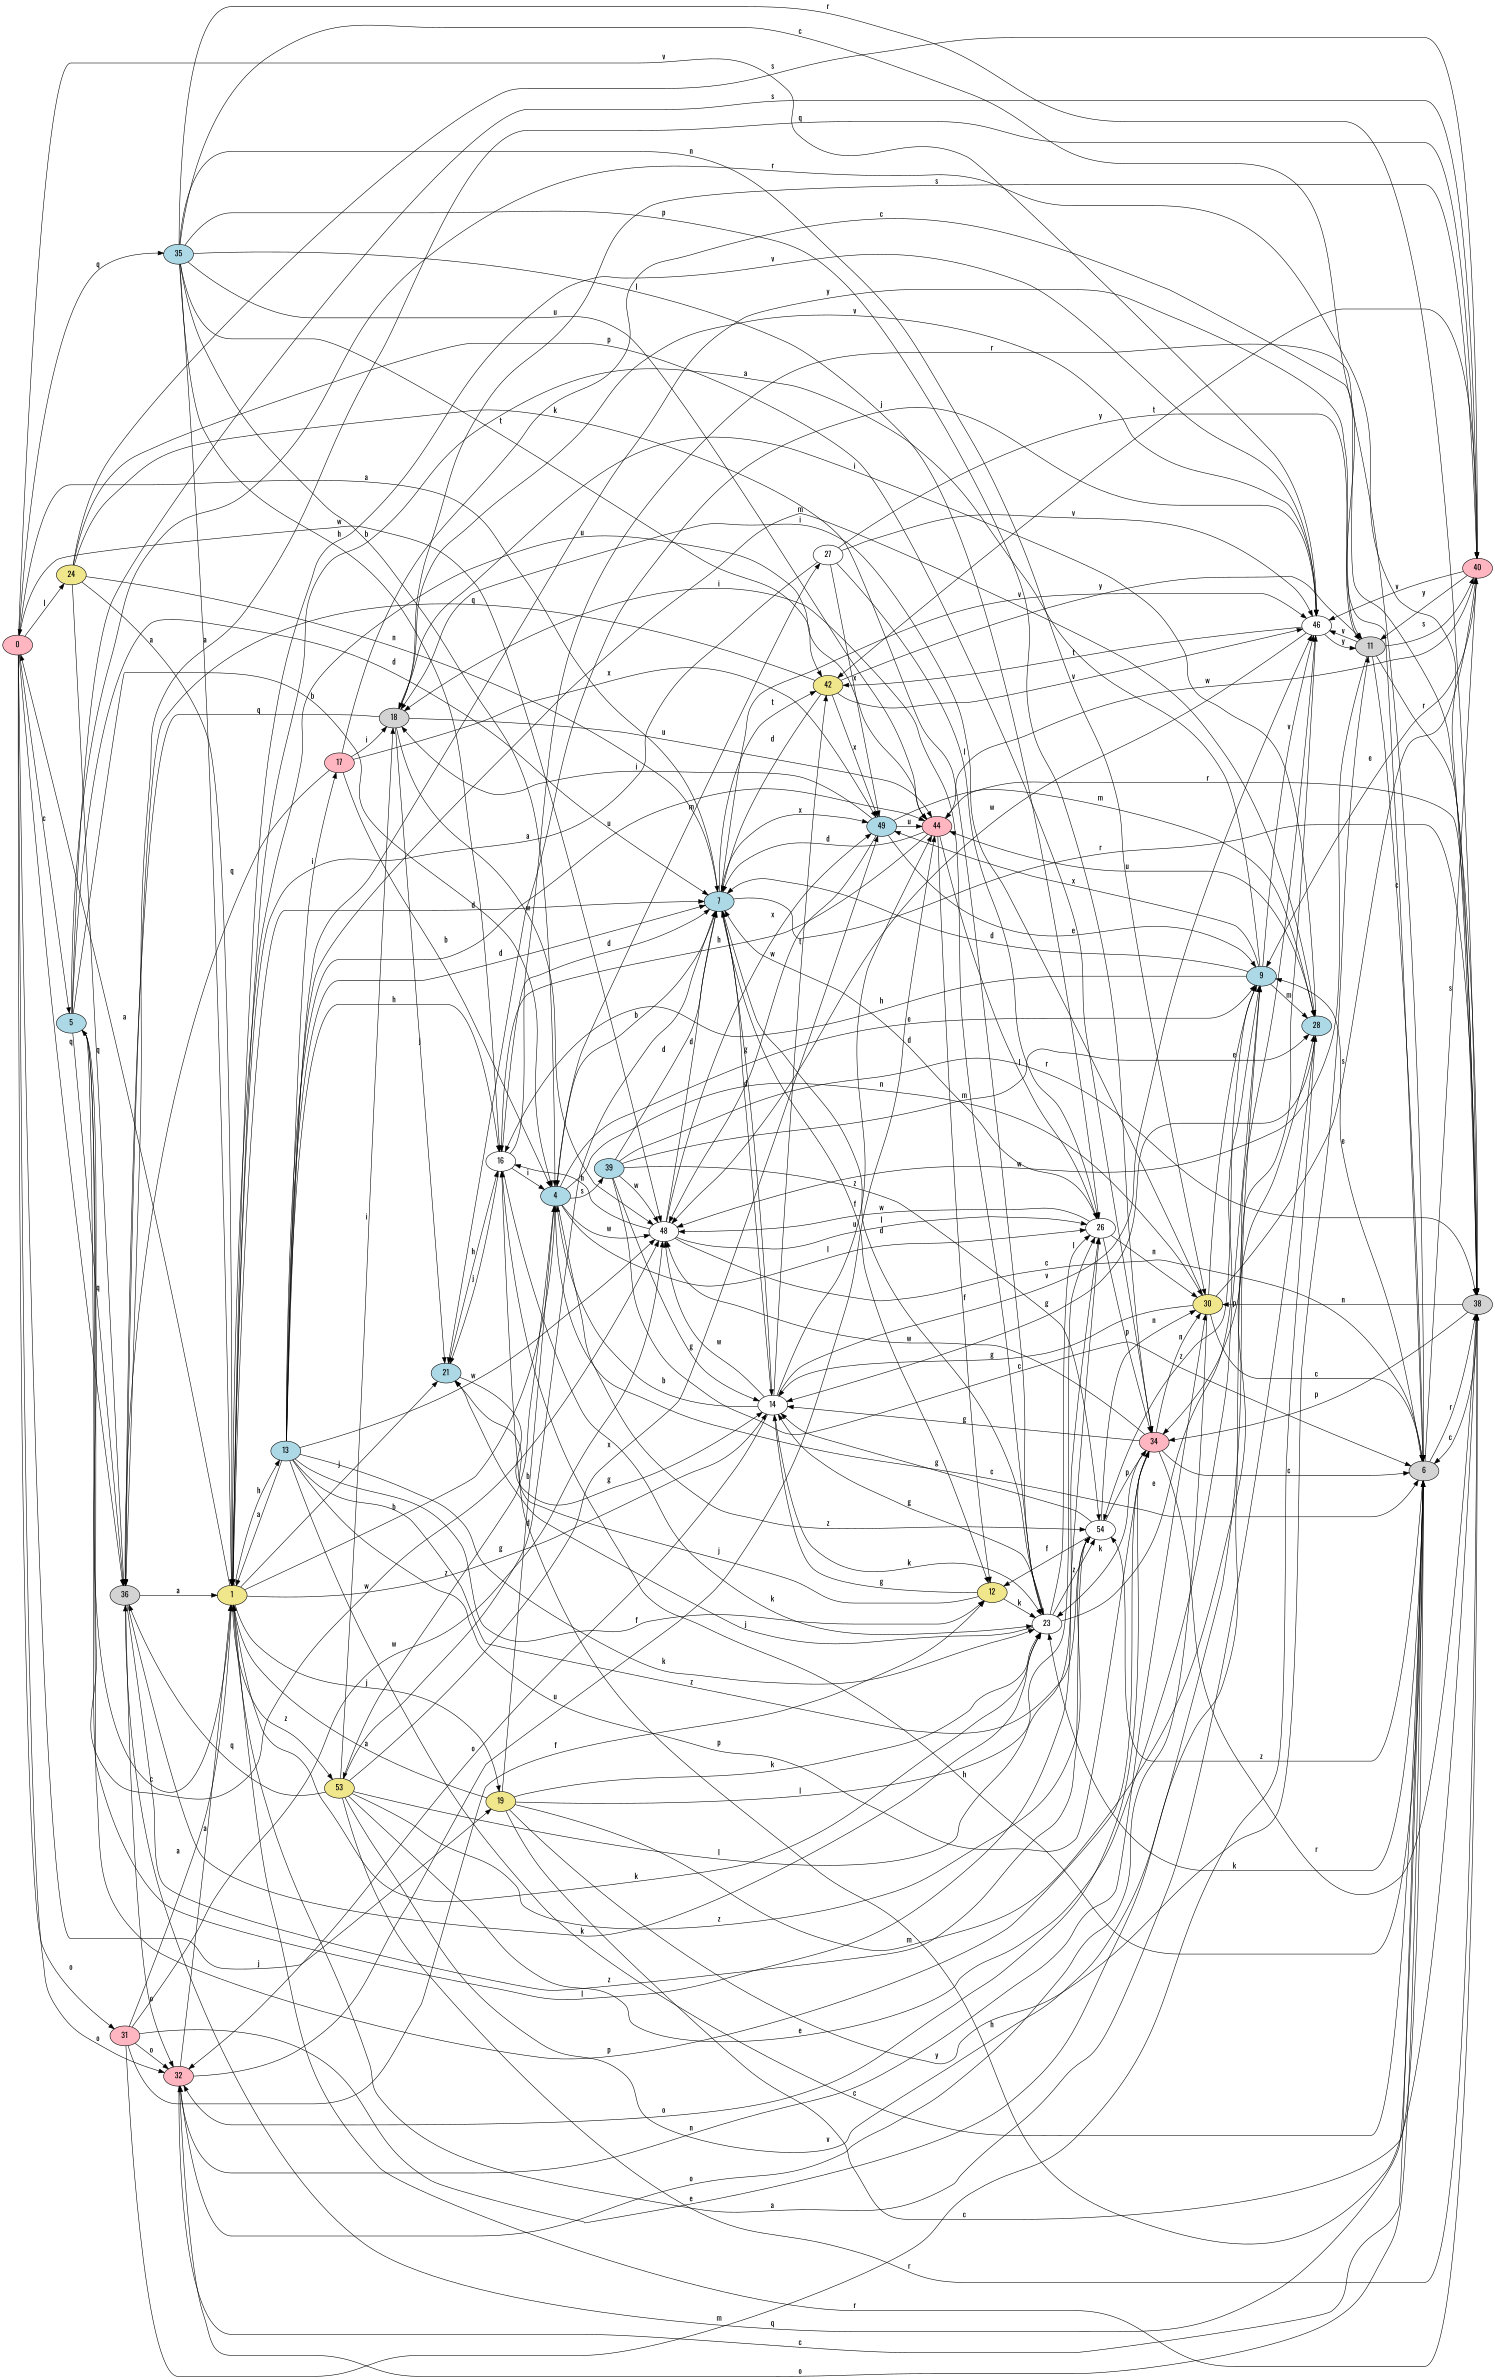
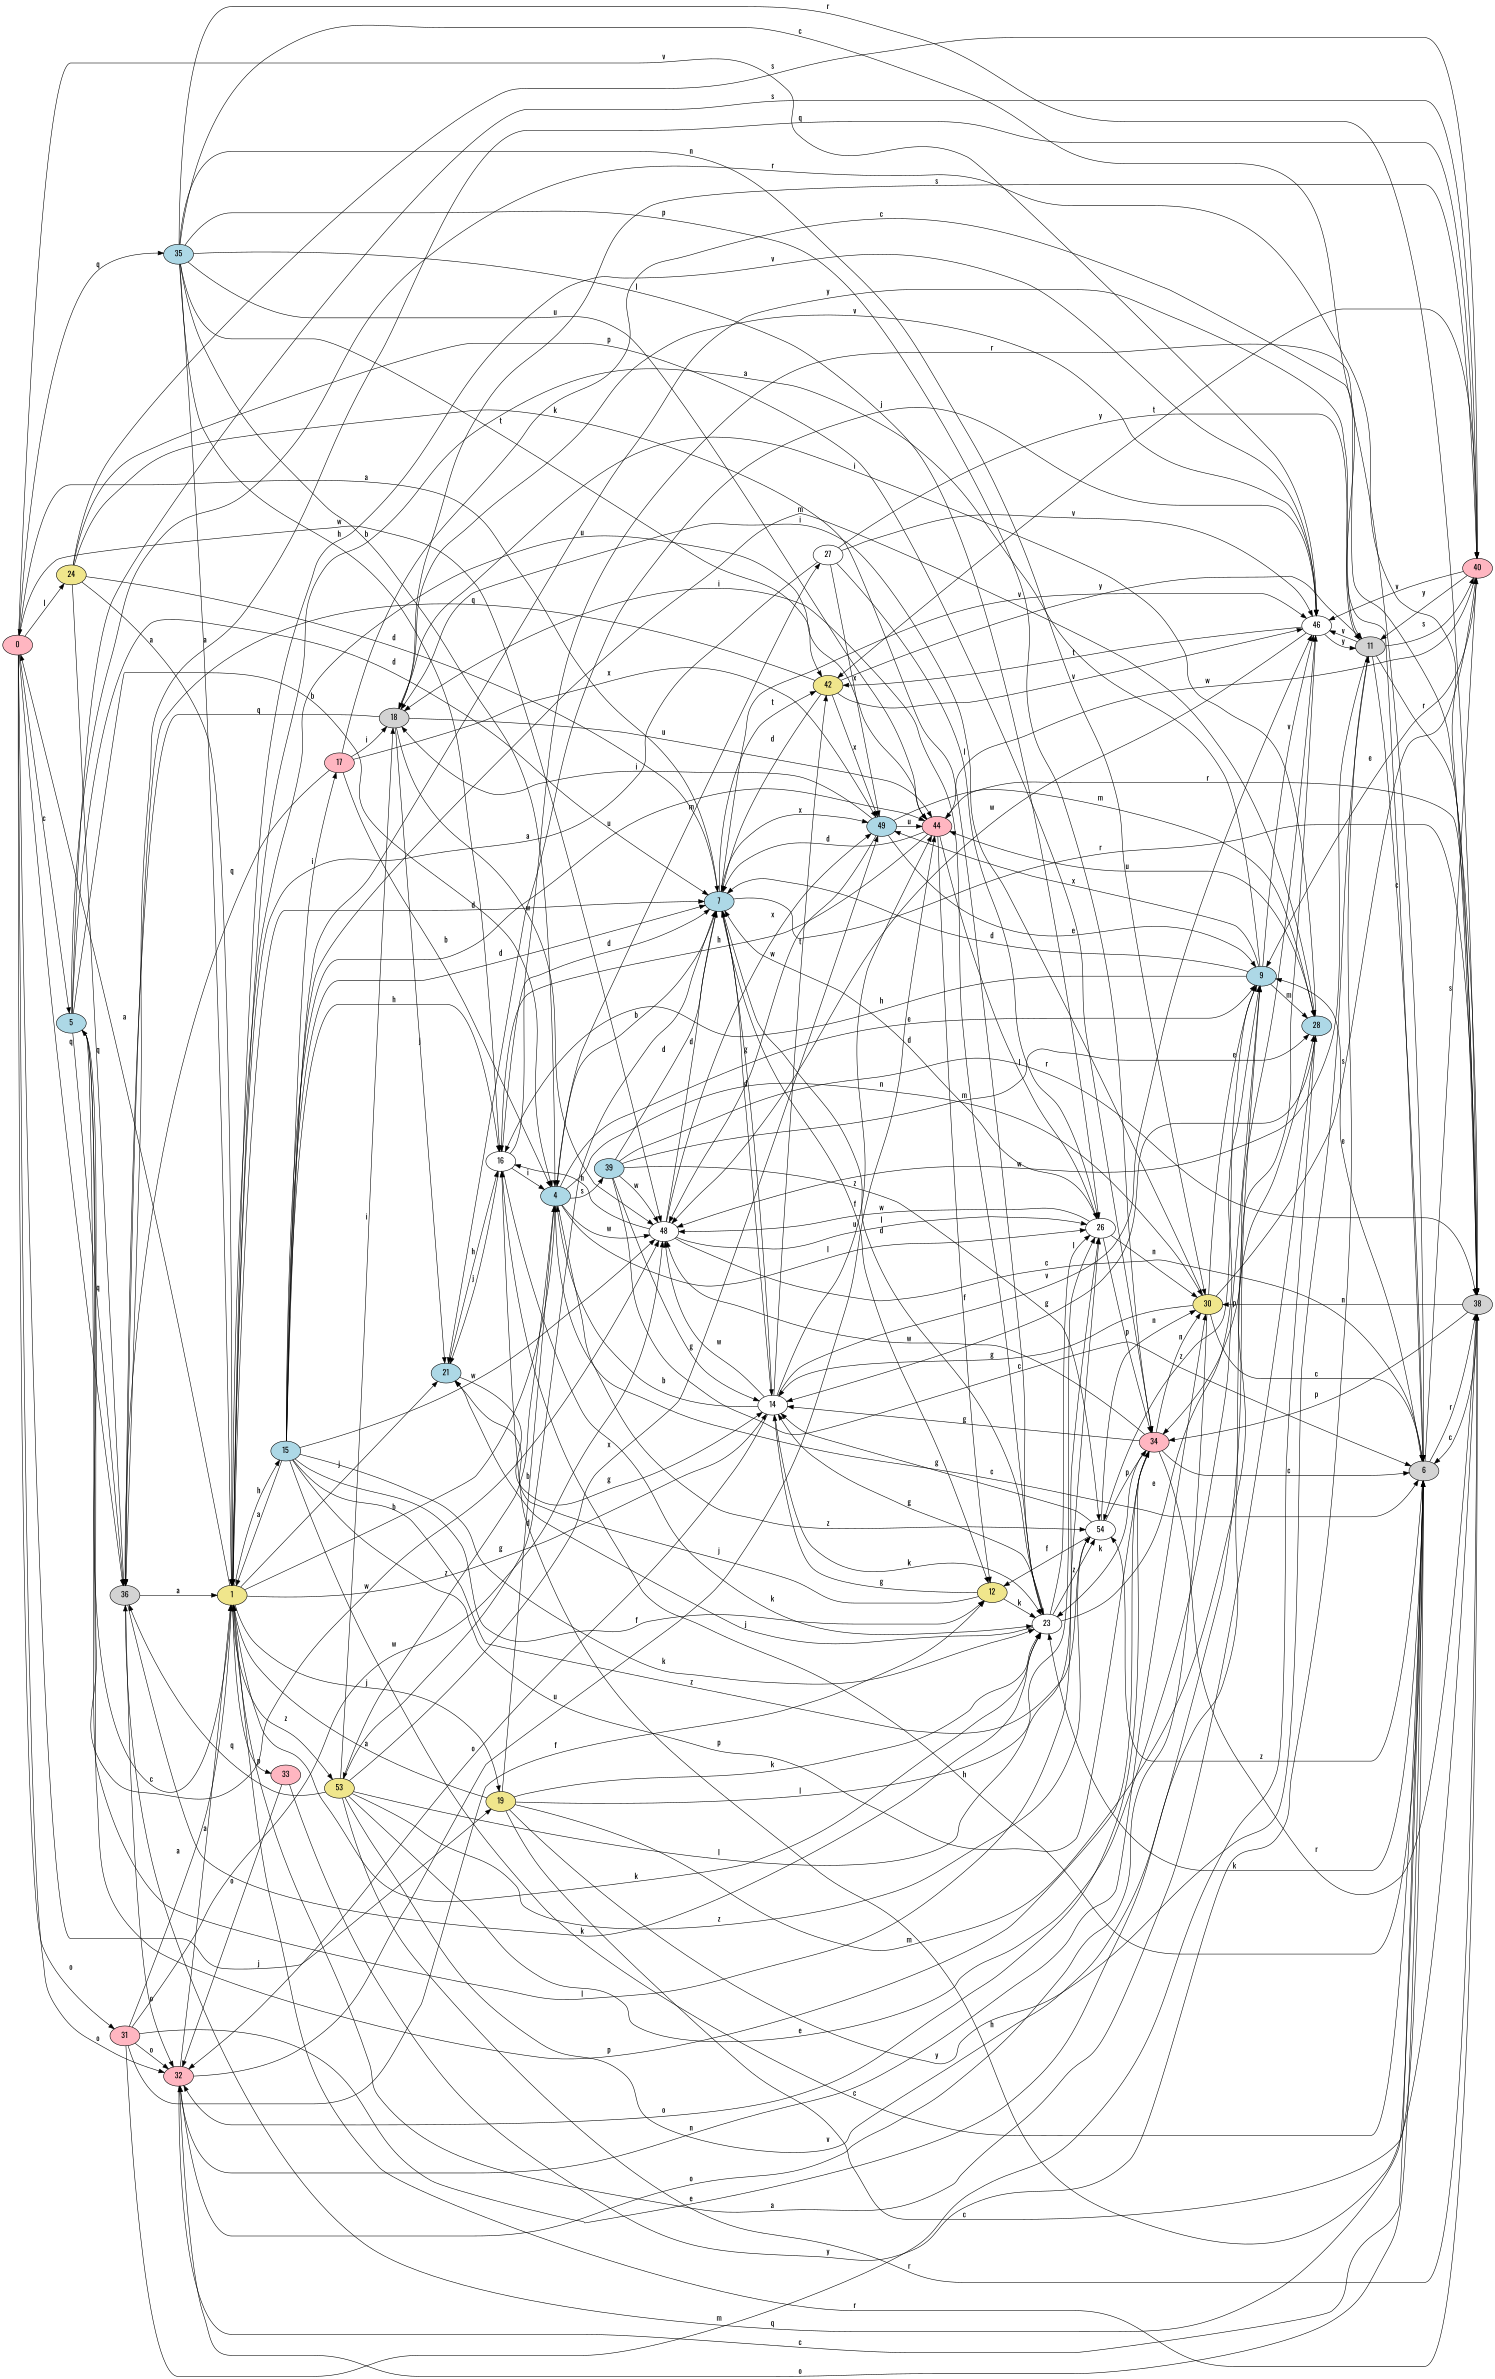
edge "24" -> "7": label "n" -> "d"
node "13": label "13" -> "15"
node "33": added
edge "36" -> "54": removed, label "z"
